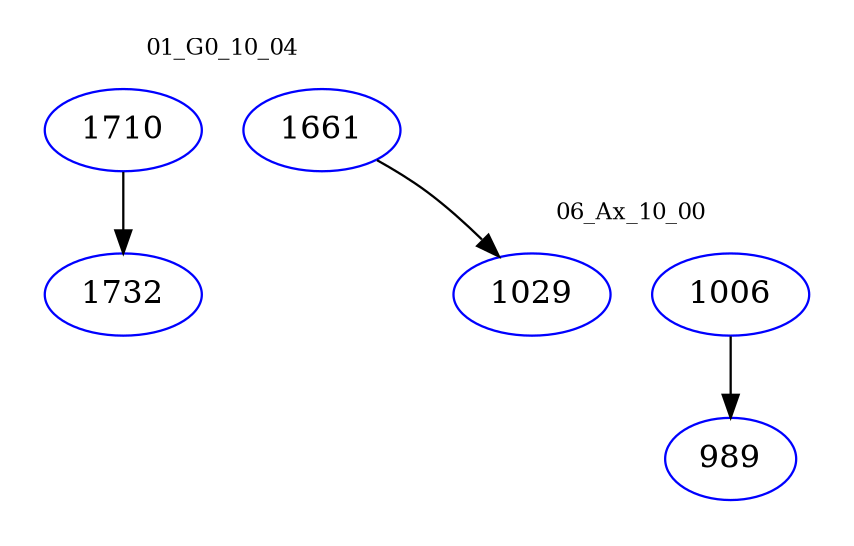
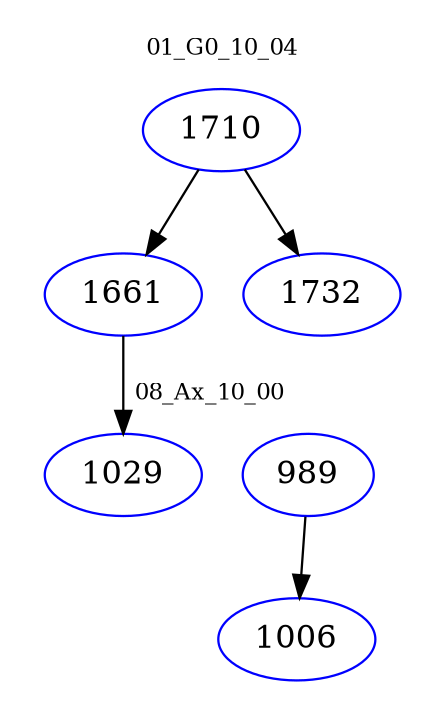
edge "1710" -> "1661": added
cluster "06_Ax_10_00": label "06_Ax_10_00" -> "08_Ax_10_00"
edge "1006" -> "989": reversed
